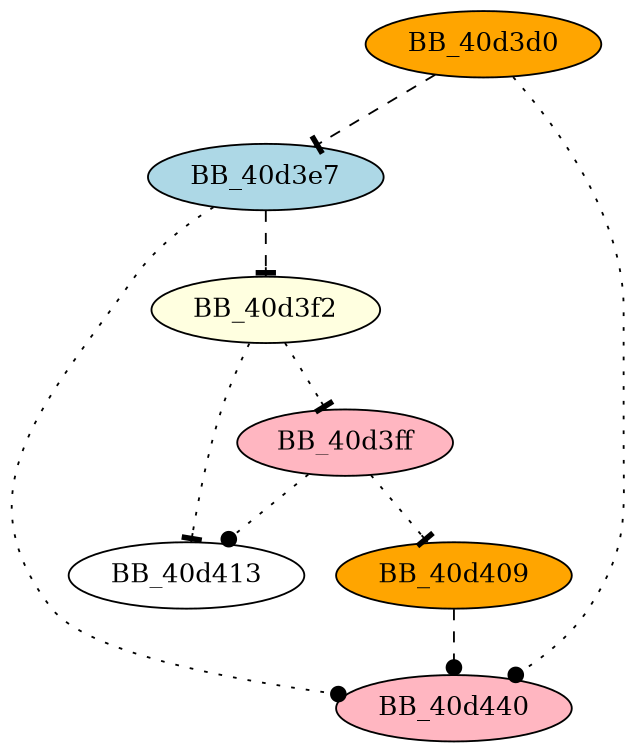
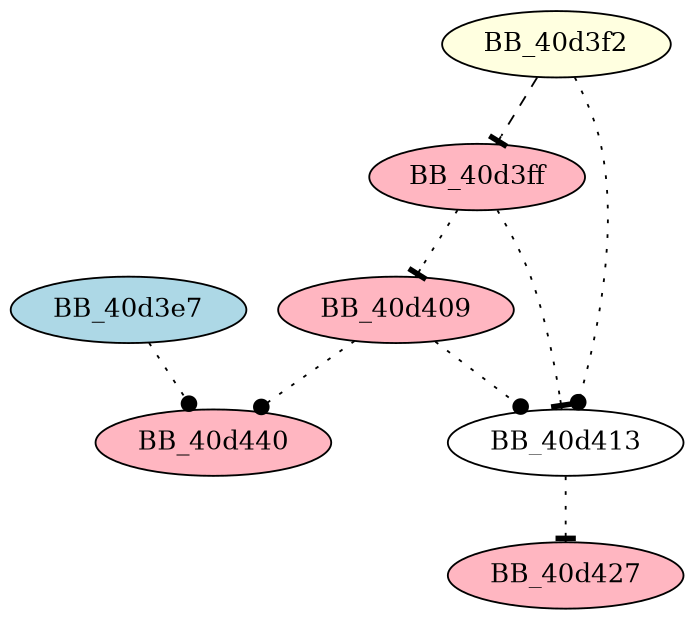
node "BB_40d3d0": removed
edge "BB_40d3e7" -> "BB_40d3f2": removed
edge "BB_40d3f2" -> "BB_40d3ff": style dotted -> dashed
edge "BB_40d409" -> "BB_40d413": added
edge "BB_40d3f2" -> "BB_40d413": arrowhead tee -> dot
edge "BB_40d3ff" -> "BB_40d413": arrowhead dot -> tee
node "BB_40d409": fillcolor orange -> lightpink
node "BB_40d427": added
edge "BB_40d409" -> "BB_40d440": style dashed -> dotted
